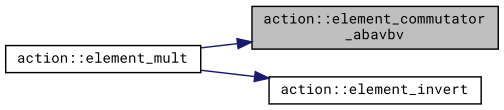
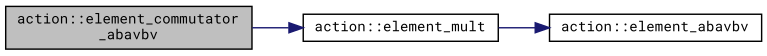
edge "action::element_mult" -> "action::element_commutator _abavbv": reversed
node "action::element_invert": label "action::element_invert" -> "action::element_abavbv"
